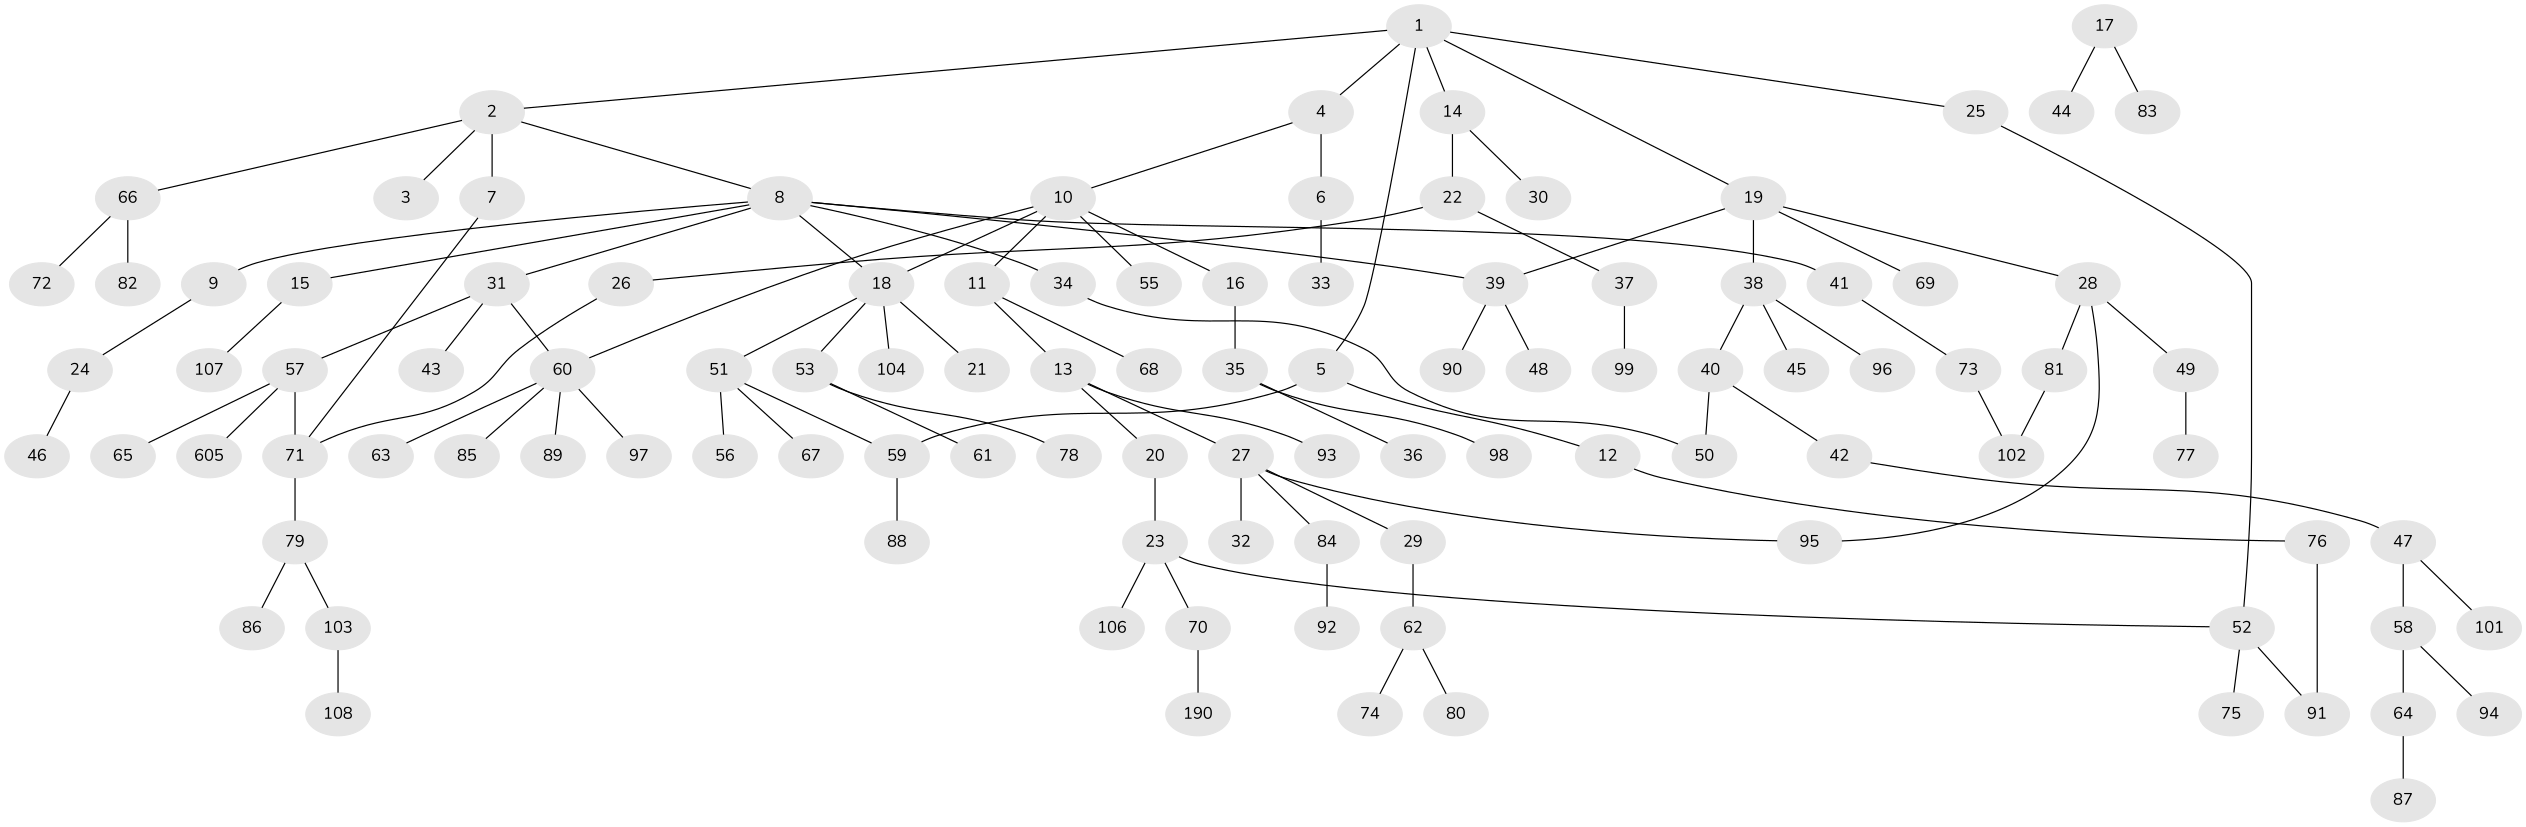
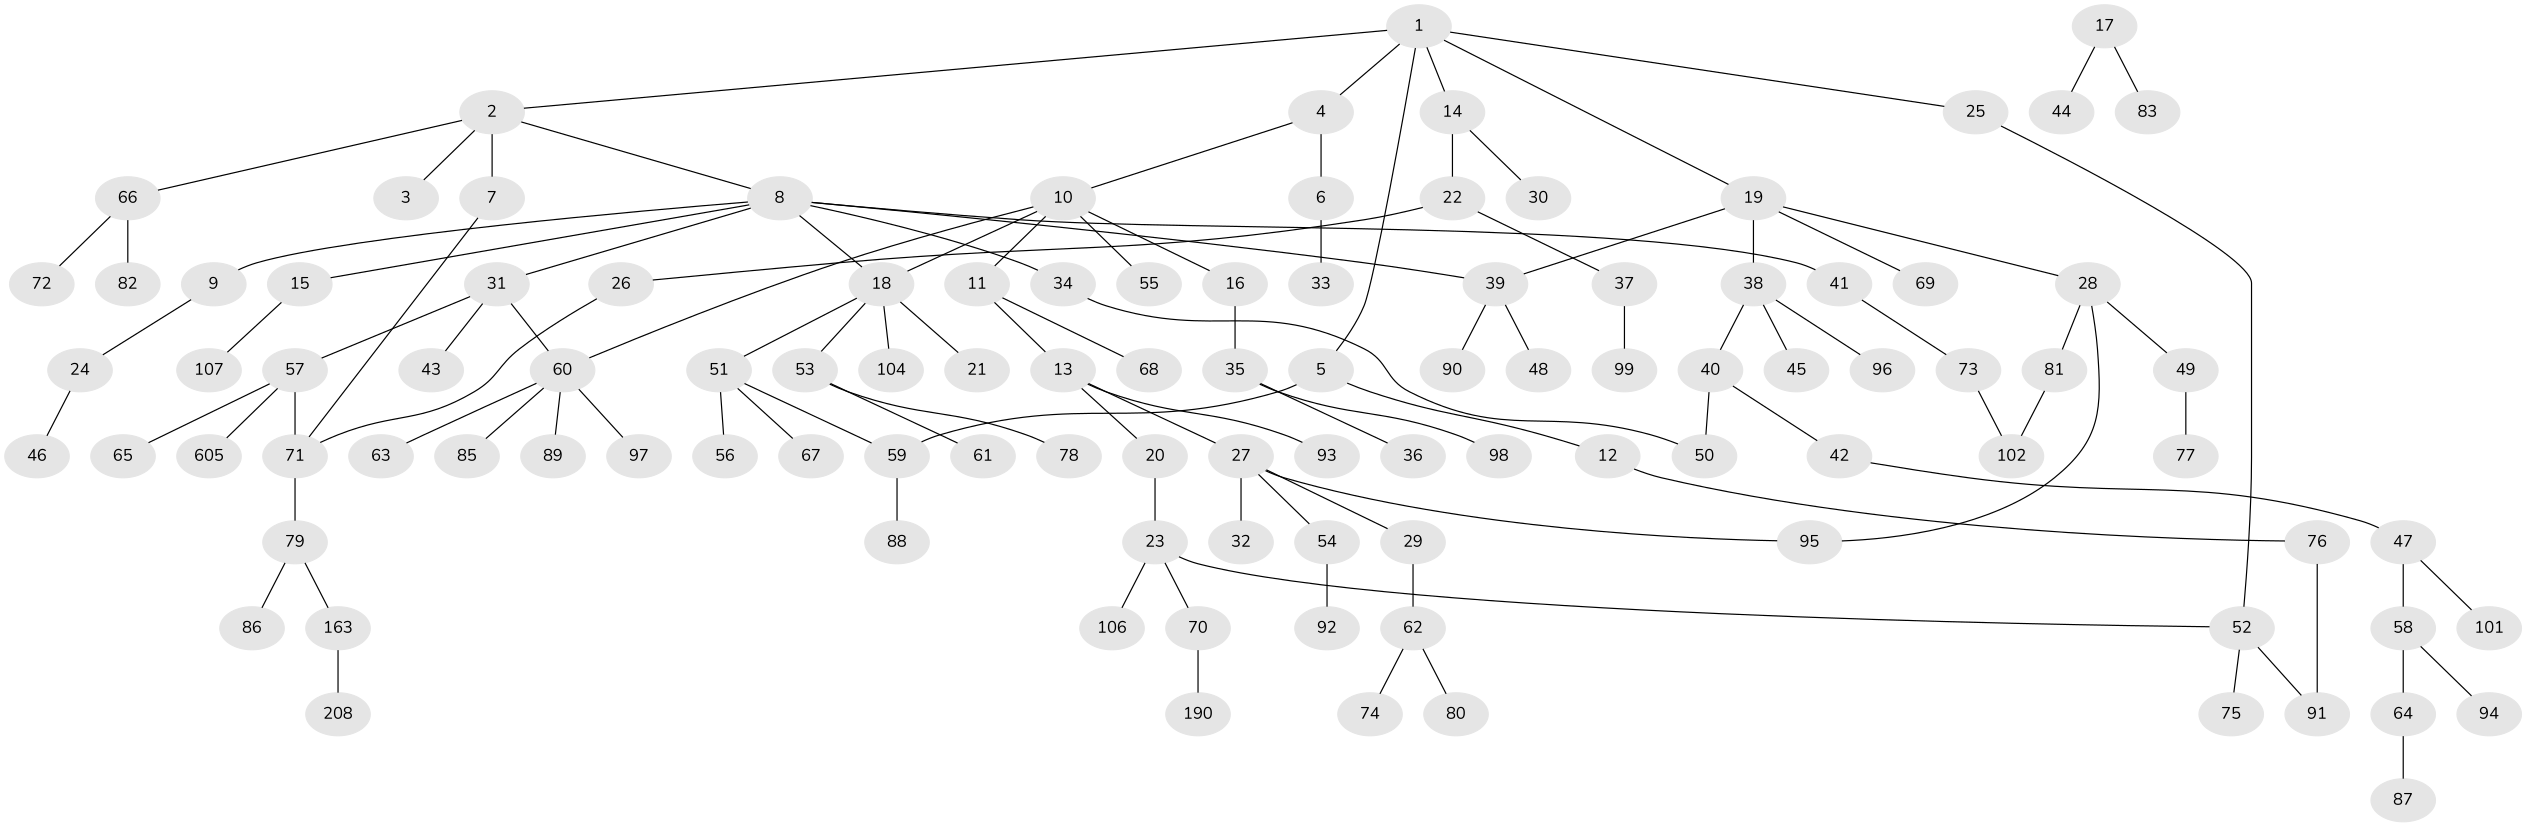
node "84": label "84" -> "54"
node "103": label "103" -> "163"
node "108": label "108" -> "208"
